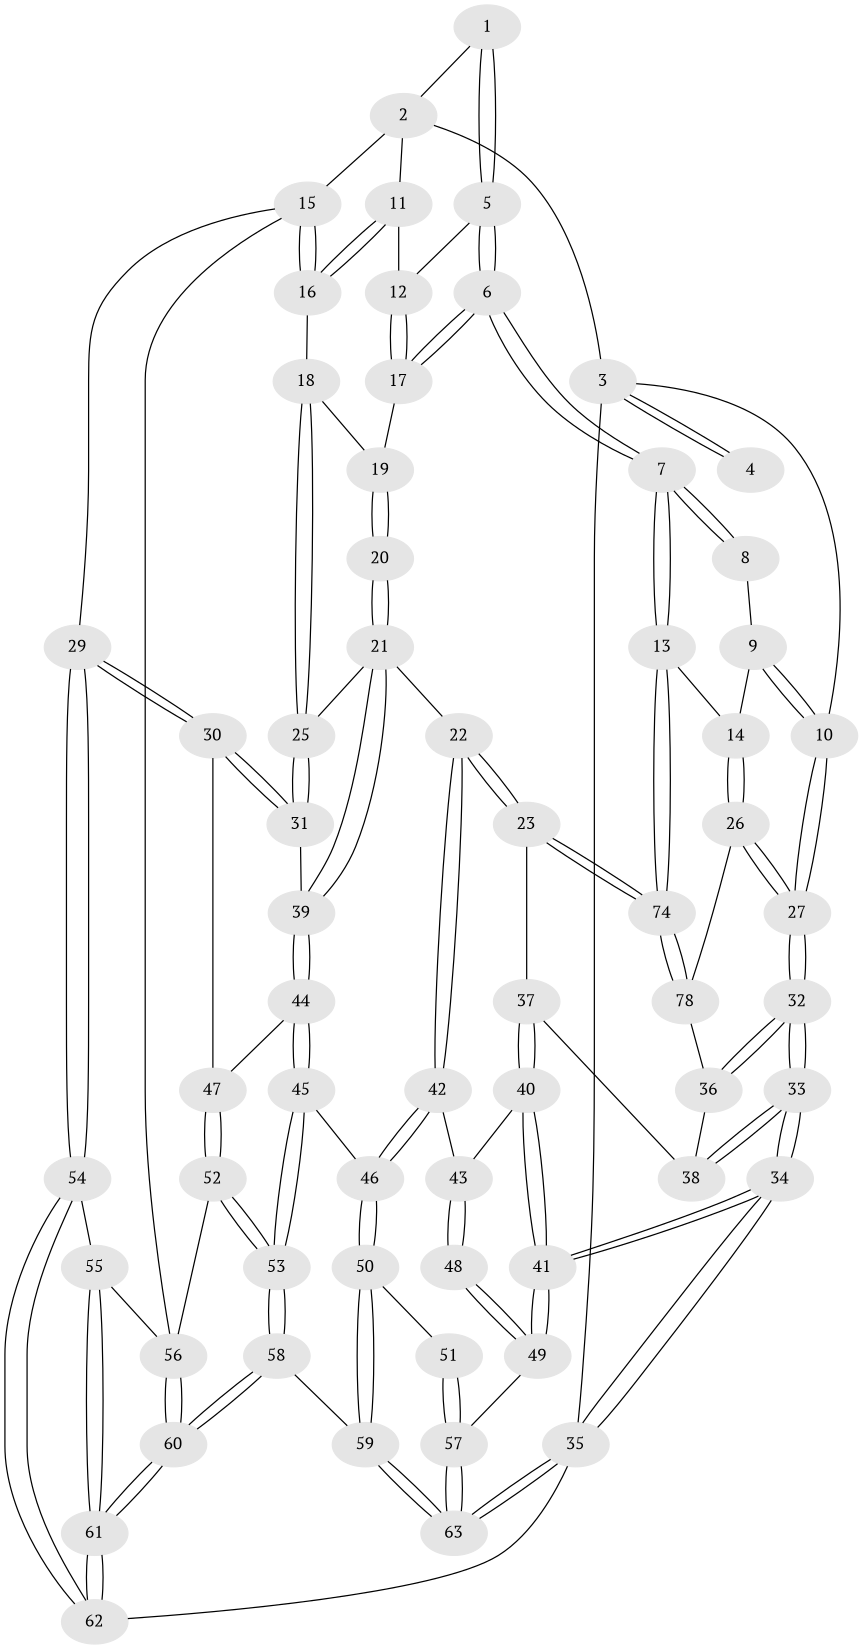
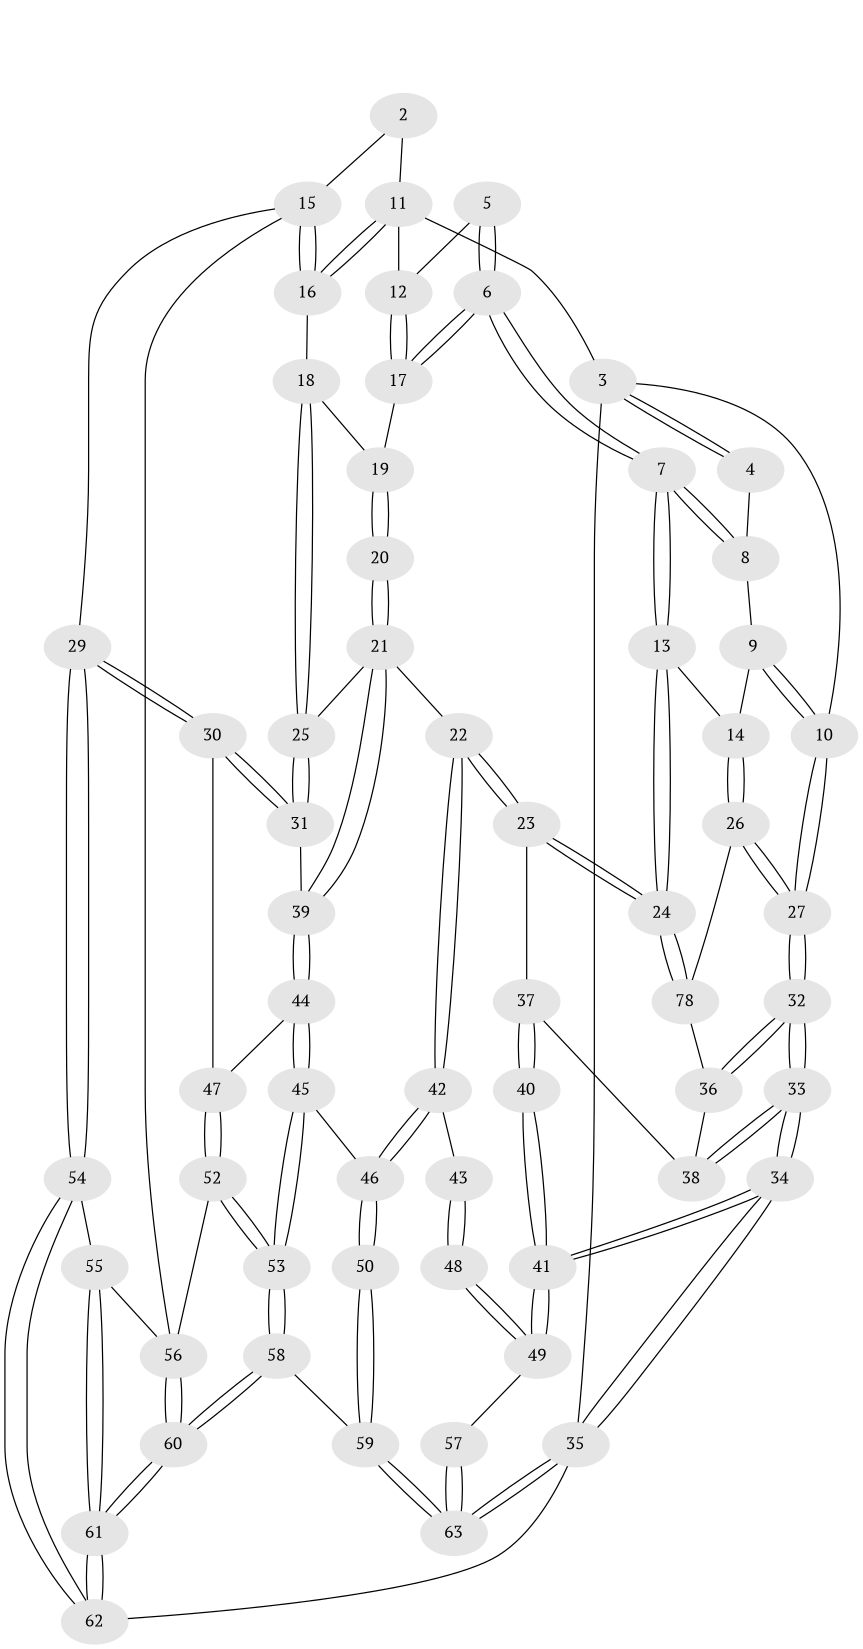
node "1": removed
edge "2" -- "3": now "11" -- "3"
edge "4" -- "8": added
node "74": label "74" -> "24"
edge "40" -- "43": removed
node "51": removed
